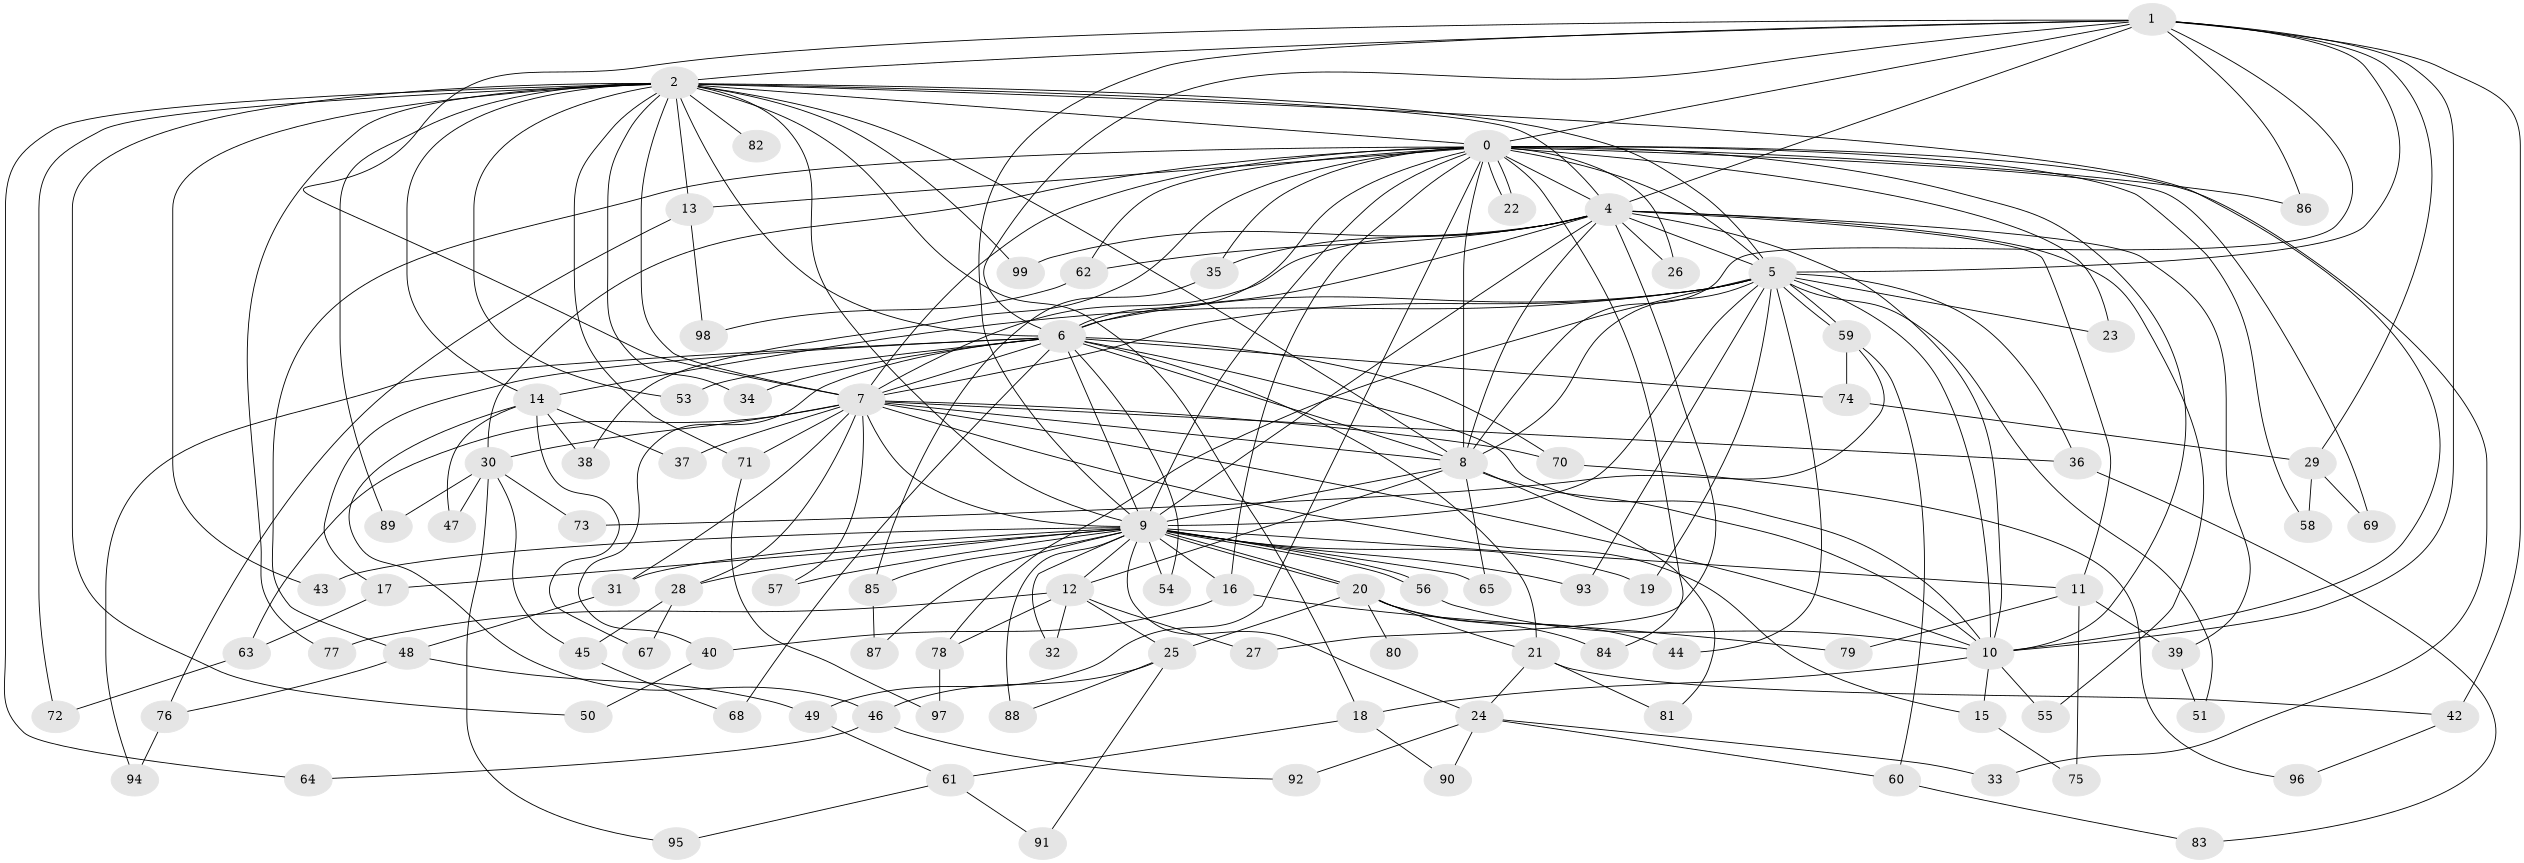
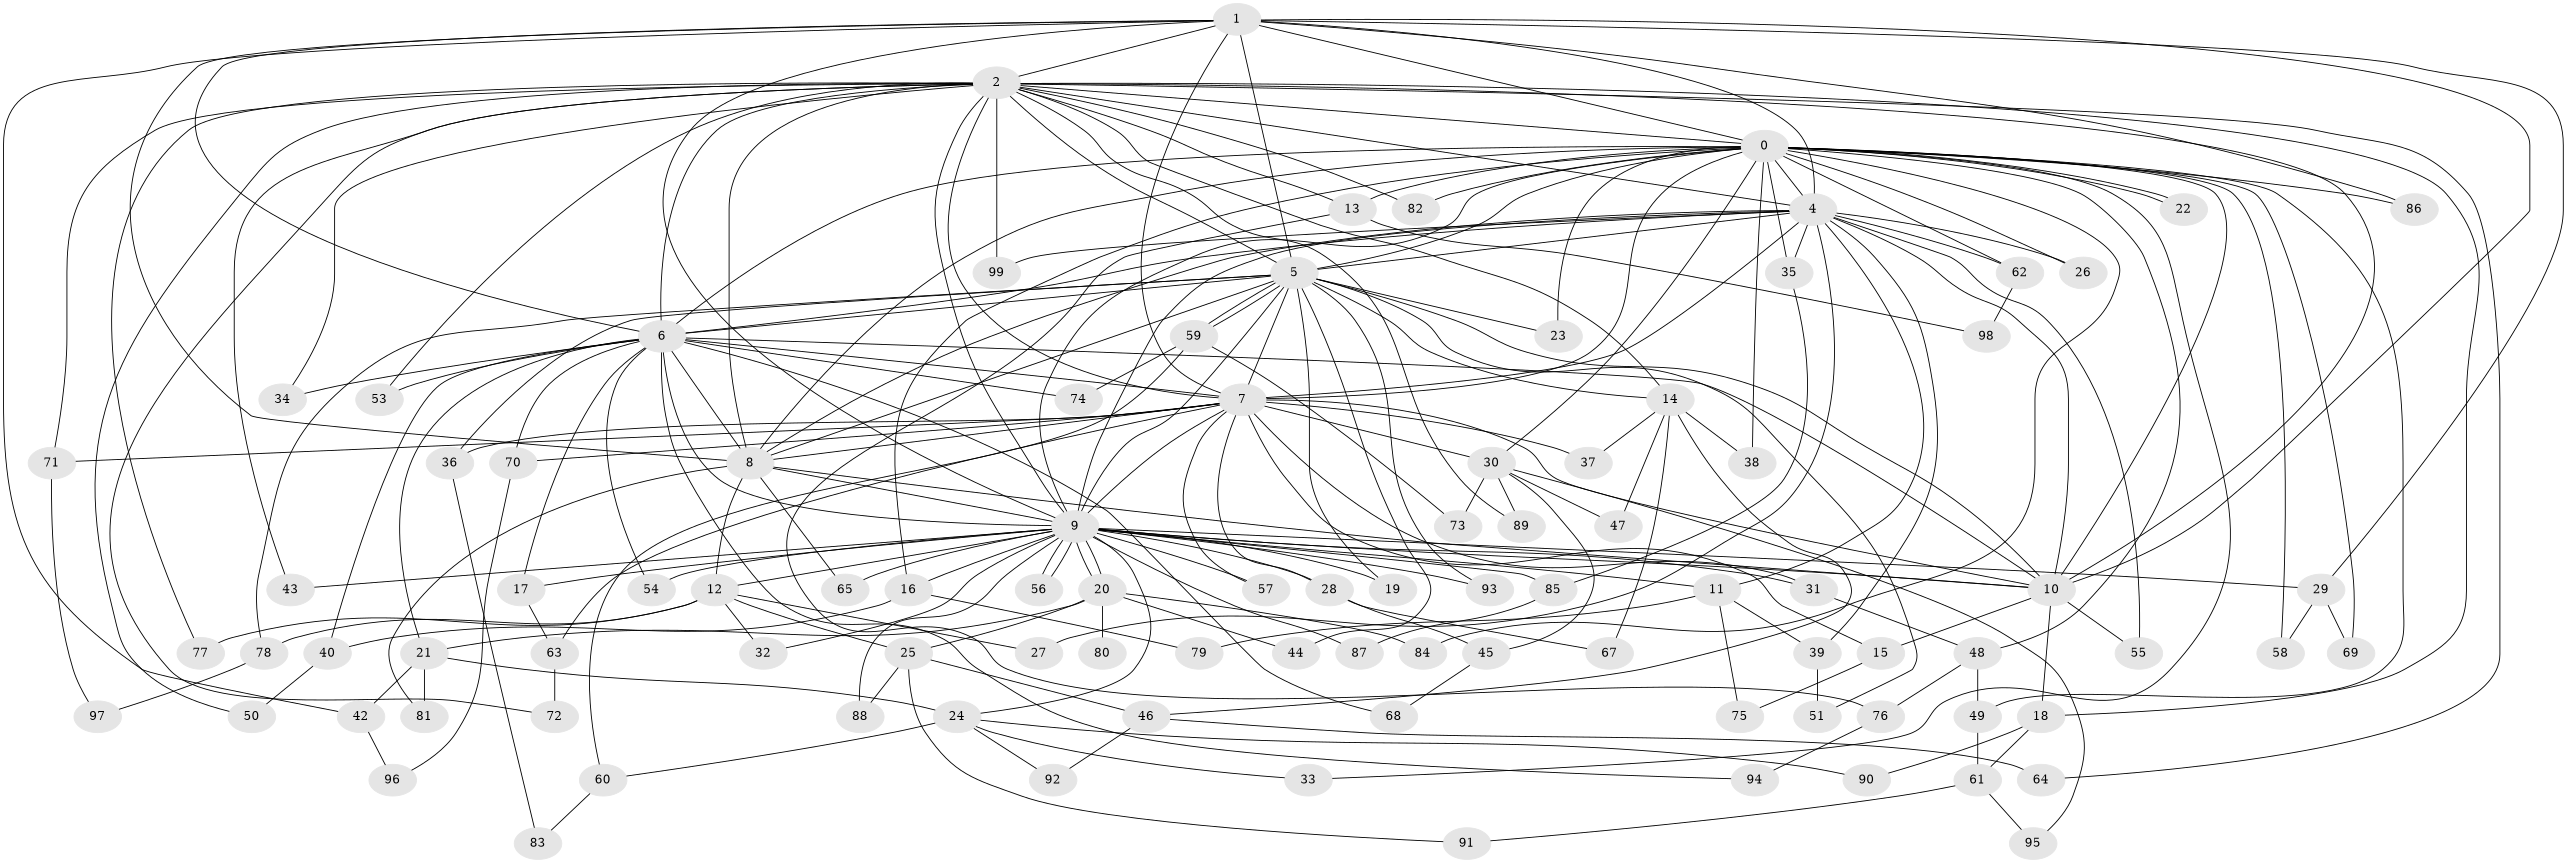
edge "0" -- "82": added
edge "74" -- "29": now "9" -- "29"
edge "56" -- "10": now "9" -- "10"
